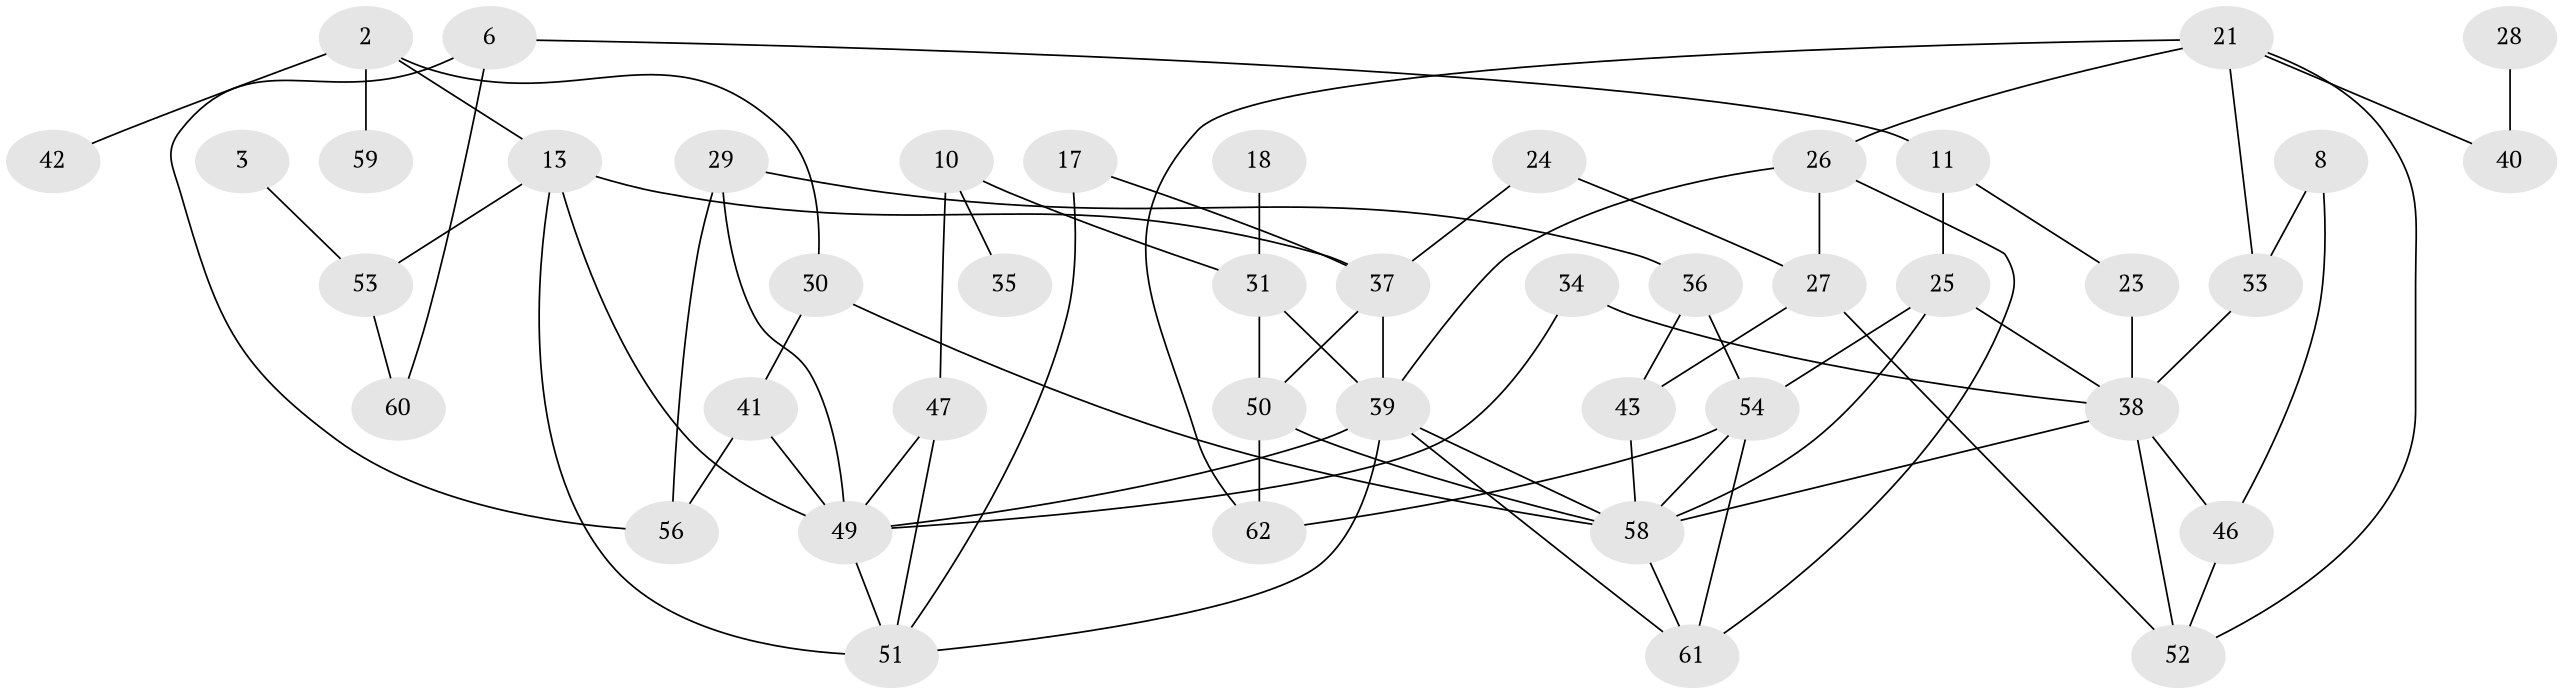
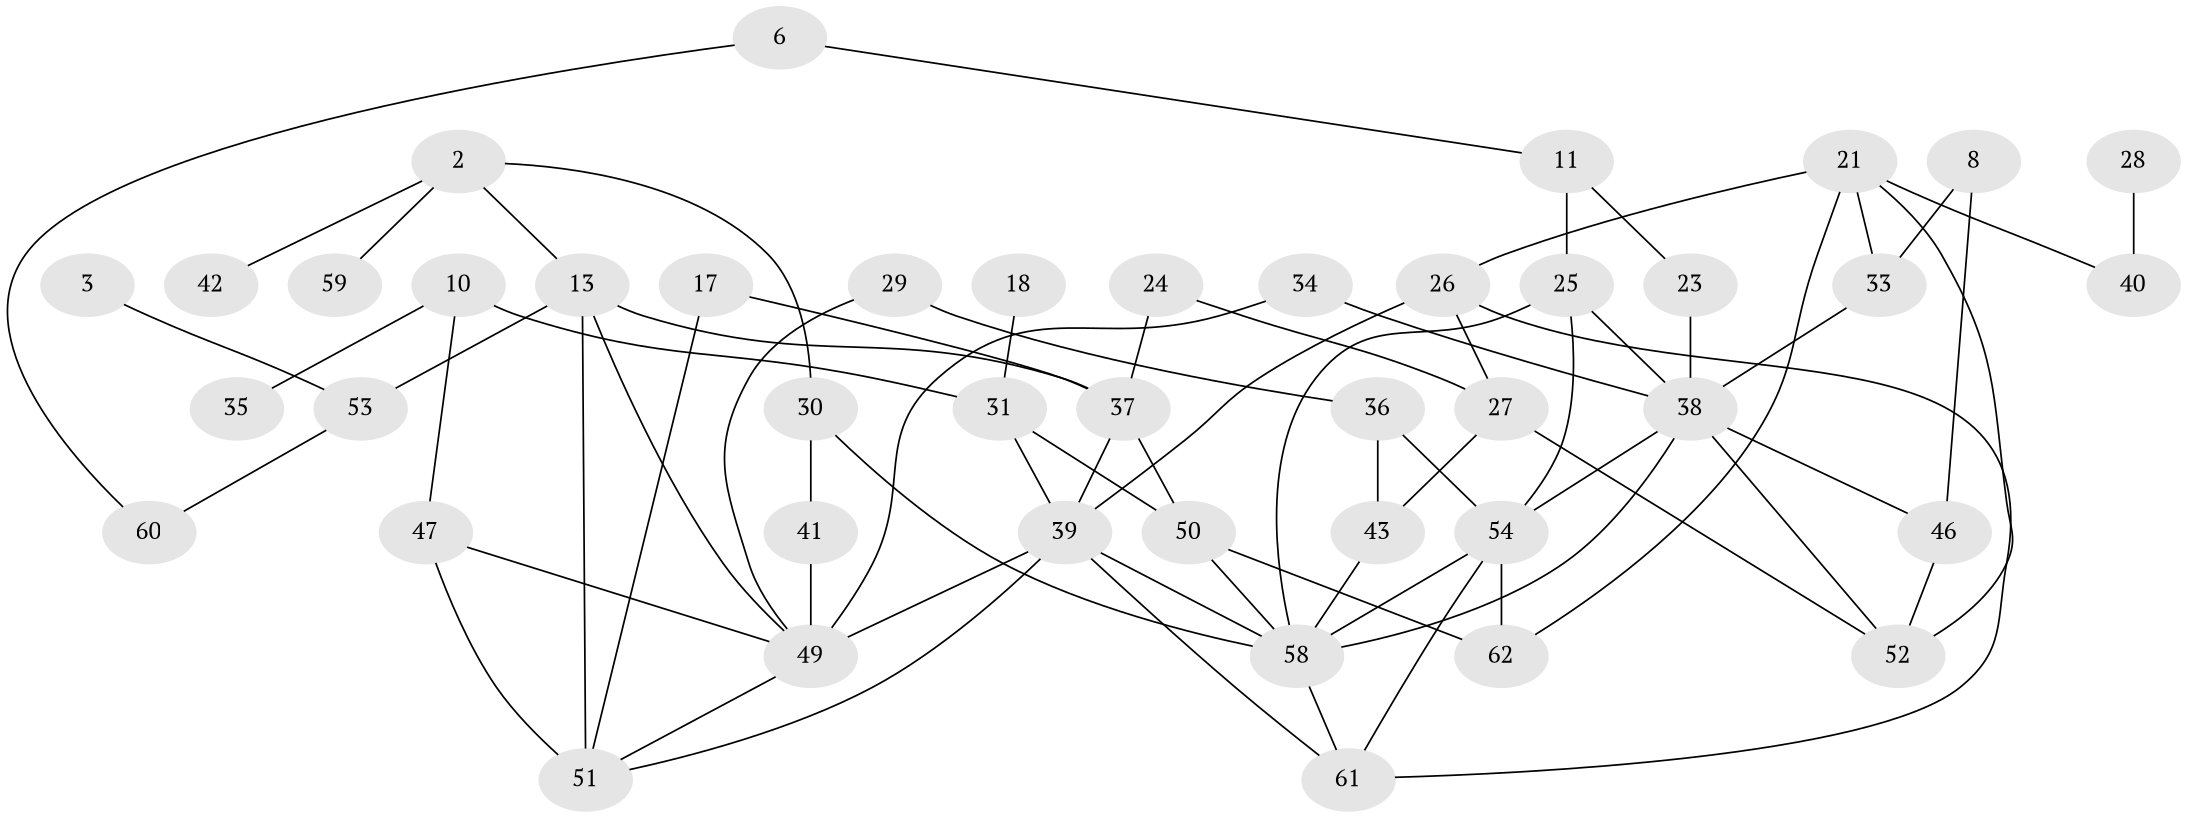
edge "38" -- "54": added
node "56": removed
